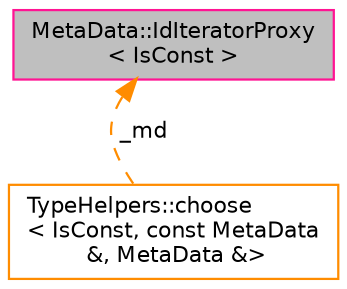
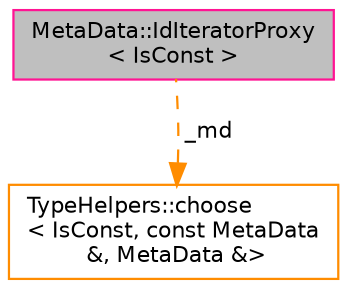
edge "TypeHelpers::choose < IsConst, const MetaData &, MetaData &>" -> "MetaData::IdIteratorProxy < IsConst >": reversed
